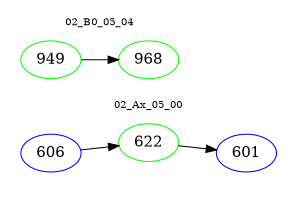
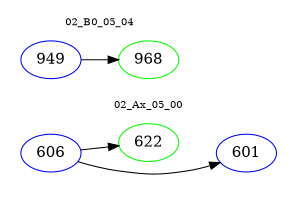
node "949": color green -> blue
edge "622" -> "601": now "606" -> "601"
